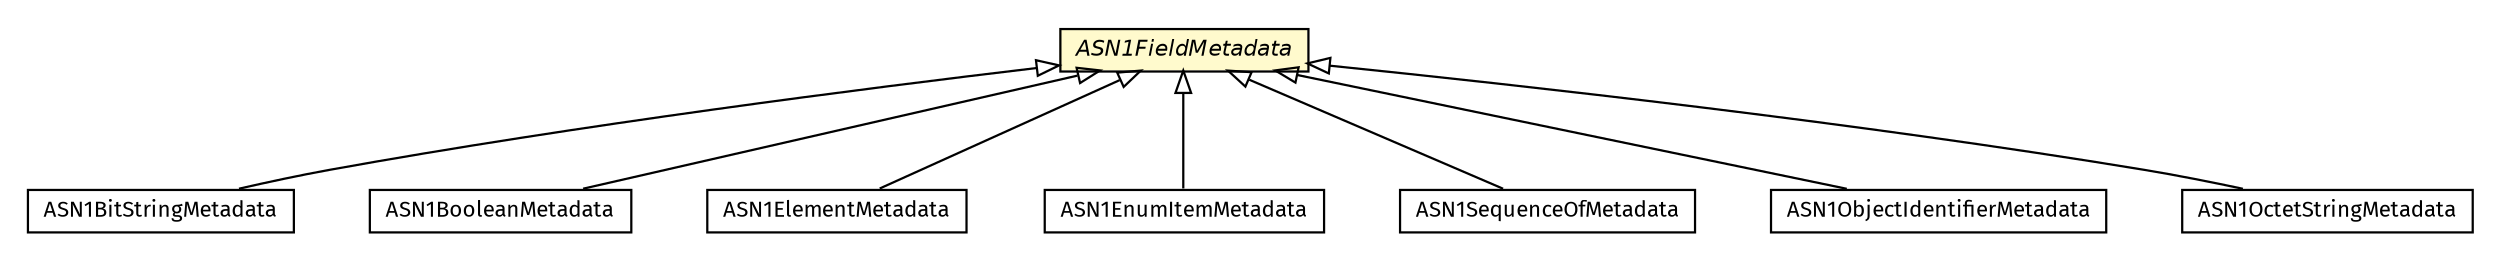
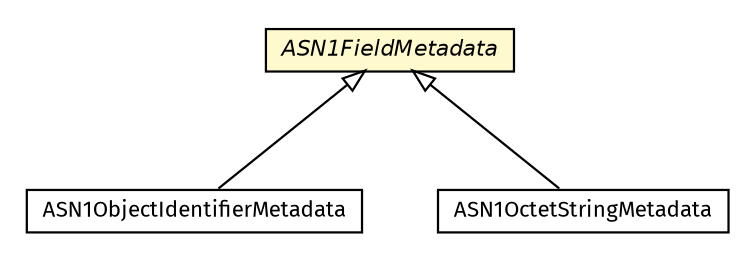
node "ASN1BitStringMetadata": removed
node "ASN1BooleanMetadata": removed
node "ASN1ElementMetadata": removed
node "ASN1EnumItemMetadata": removed
node "ASN1SequenceOfMetadata": removed
